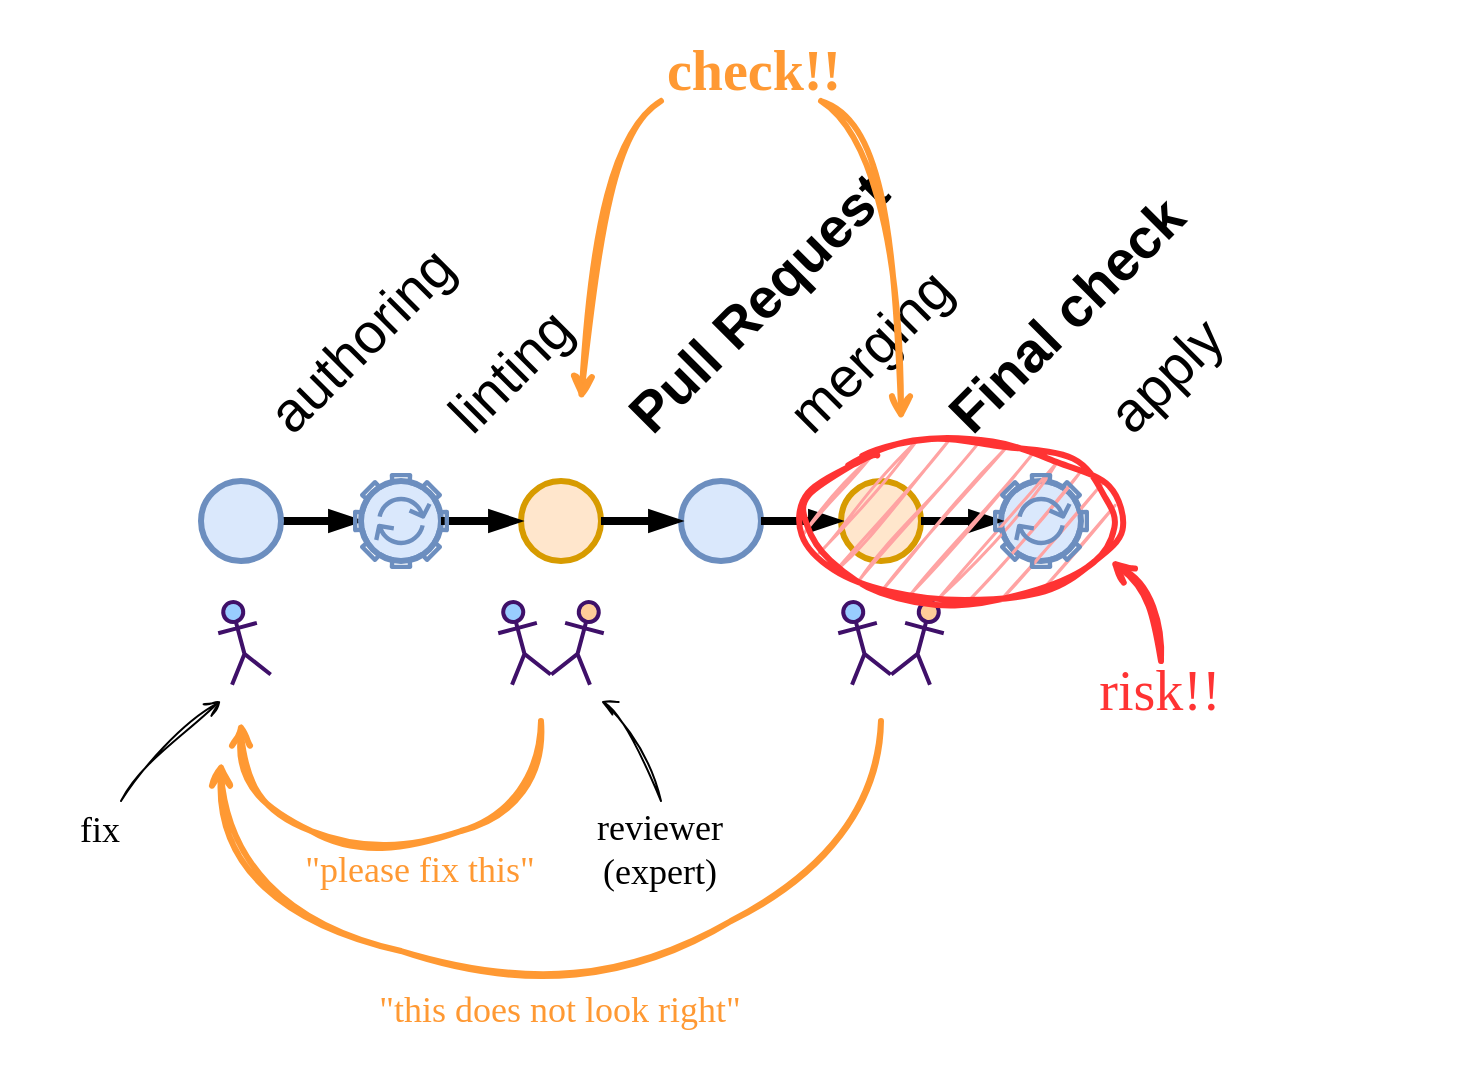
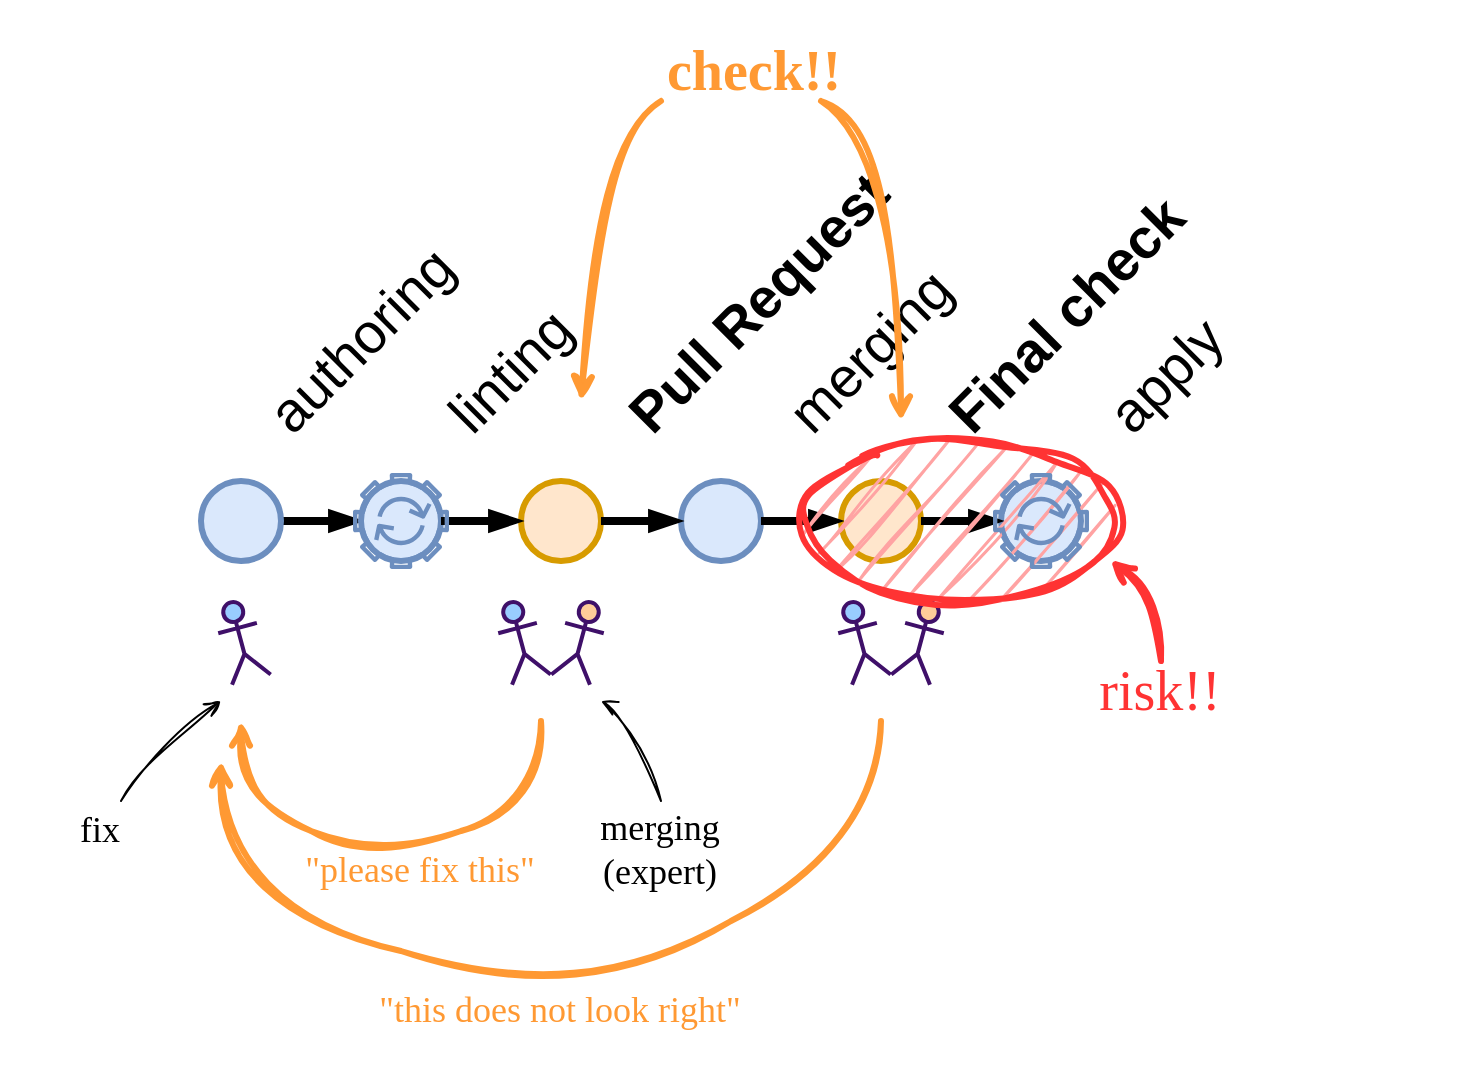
node "reviewer (expert)": label "reviewer (expert)" -> "merging (expert)"
